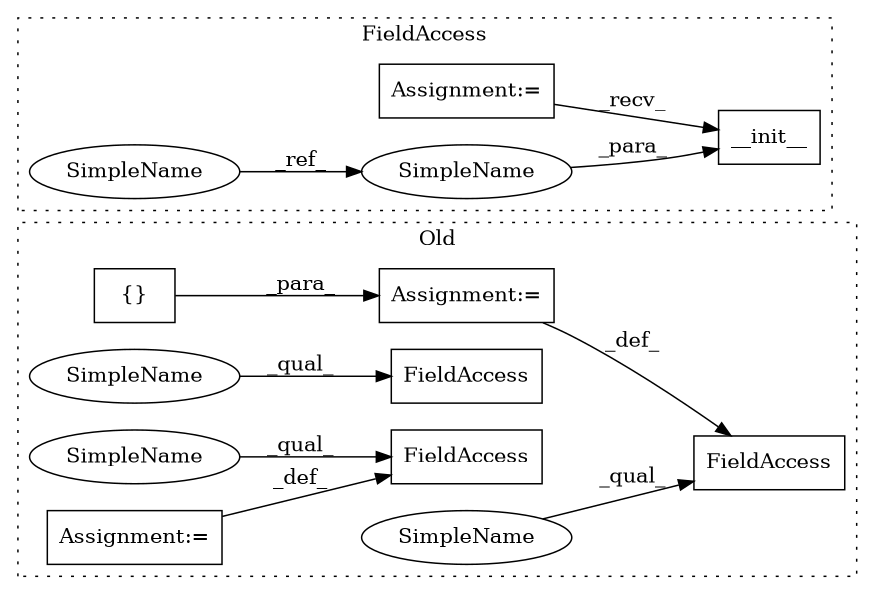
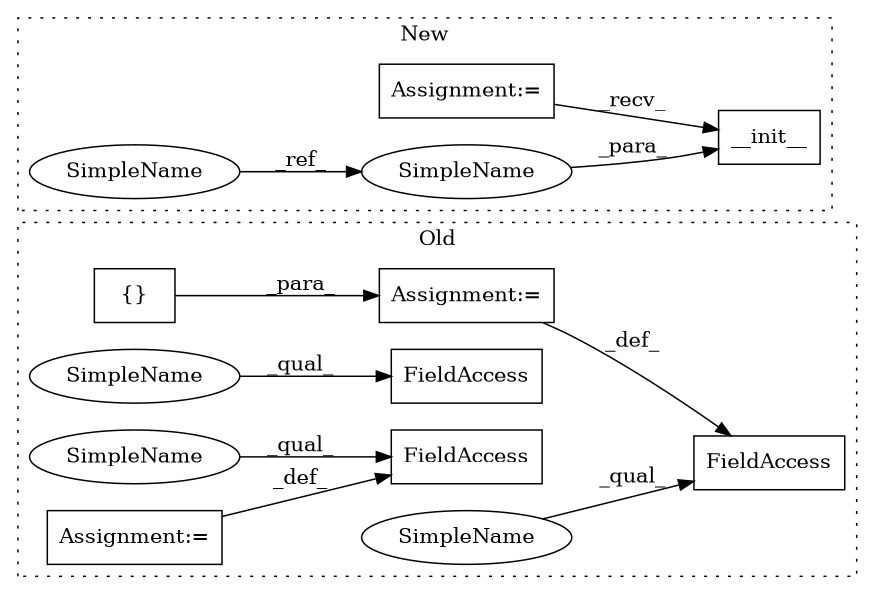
cluster "FieldAccess": label "FieldAccess" -> "New"
